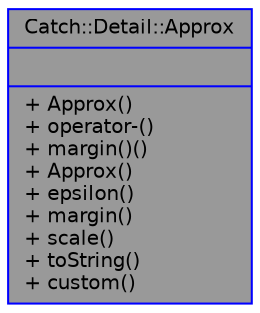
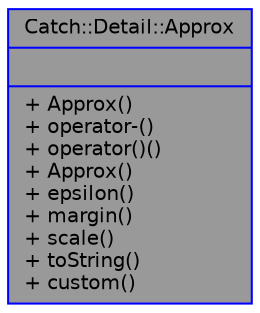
node "Catch::Detail::Approx": text "+ margin()()" -> "+ operator()()"
